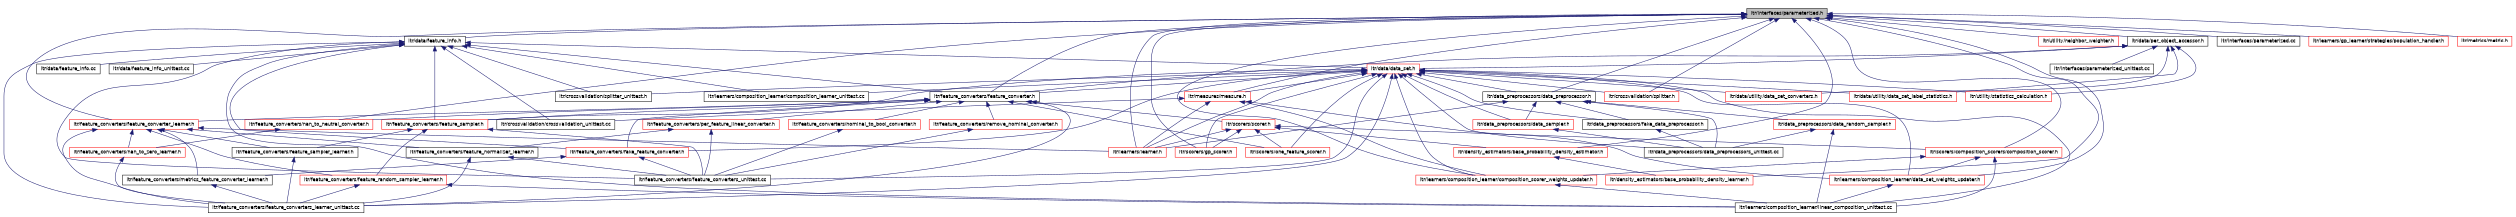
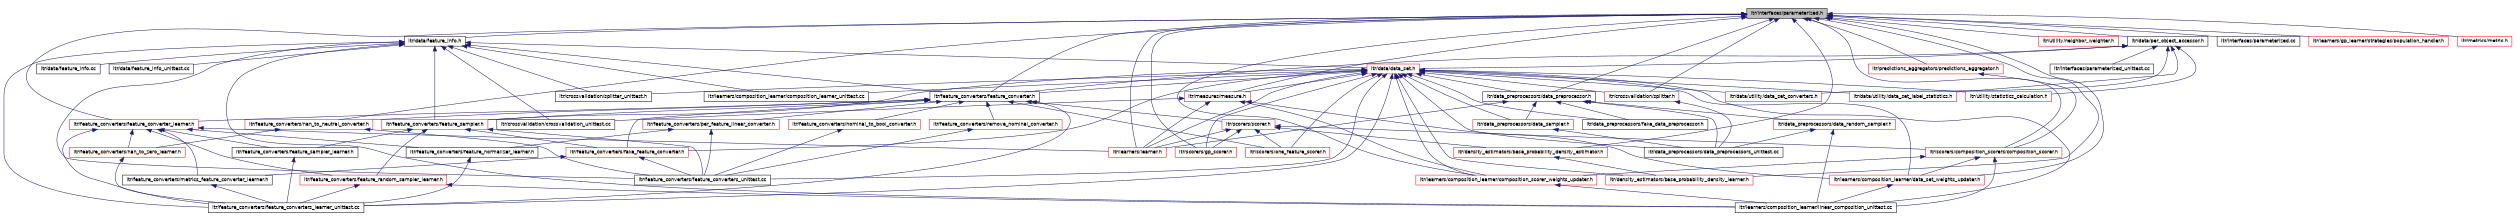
node "ltr/predictions_aggregators/predictions_aggregator.h": added
edge "ltr/feature_converters/fake_feature_converter.h" -> "ltr/data/feature_info.h": now "ltr/feature_converters/fake_feature_converter.h" -> "ltr/feature_converters/feature_sampler.h"
edge "ltr/data_preprocessors/data_preprocessors_unittest.cc" -> "ltr/data_preprocessors/fake_data_preprocessor.h": now "ltr/data_preprocessors/data_preprocessors_unittest.cc" -> "ltr/crossvalidation/splitter.h"
edge "ltr/density_estimators/base_probability_density_learner.h" -> "ltr/data/data_set.h": added
edge "ltr/feature_converters/feature_converters_unittest.cc" -> "ltr/feature_converters/feature_normalizer_learner.h": now "ltr/feature_converters/feature_converters_unittest.cc" -> "ltr/feature_converters/nan_to_neutral_converter.h"
